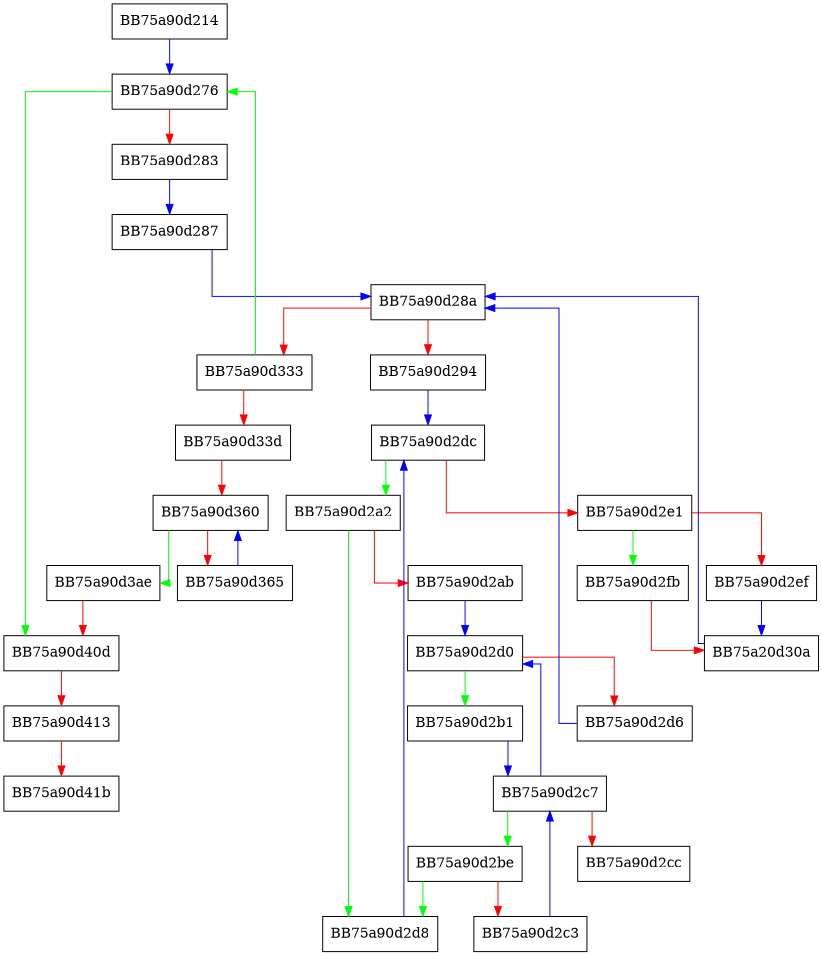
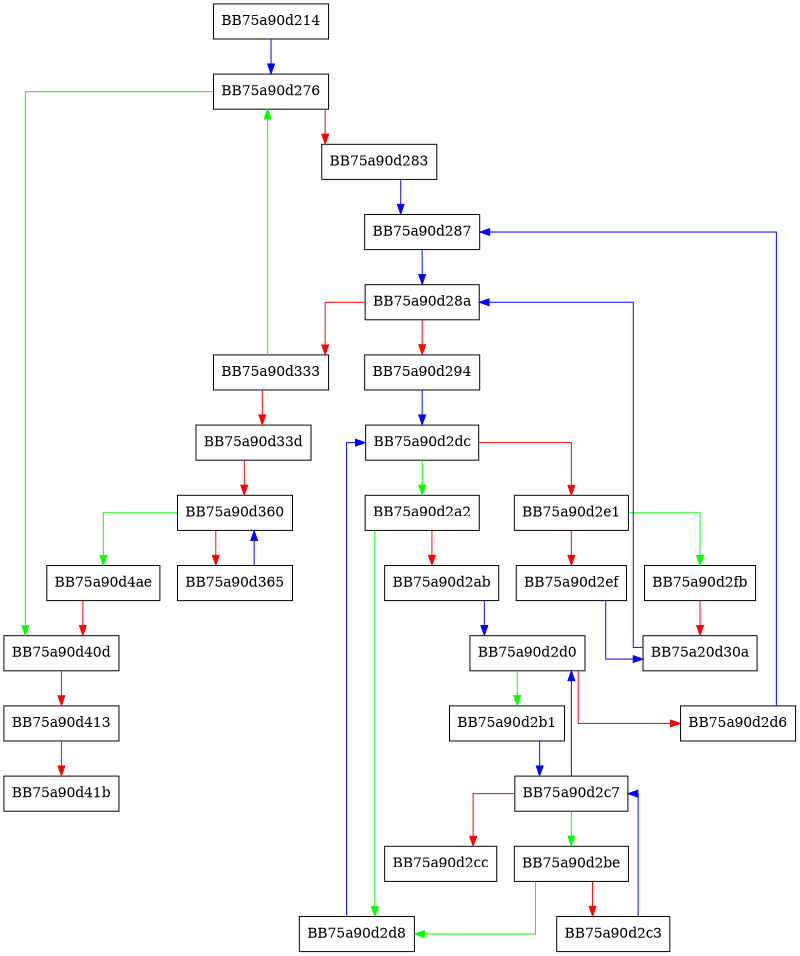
edge "BB75a90d2d6" -> "BB75a90d28a": now "BB75a90d2d6" -> "BB75a90d287"
node "BB75a90d3ae": label "BB75a90d3ae" -> "BB75a90d4ae"
